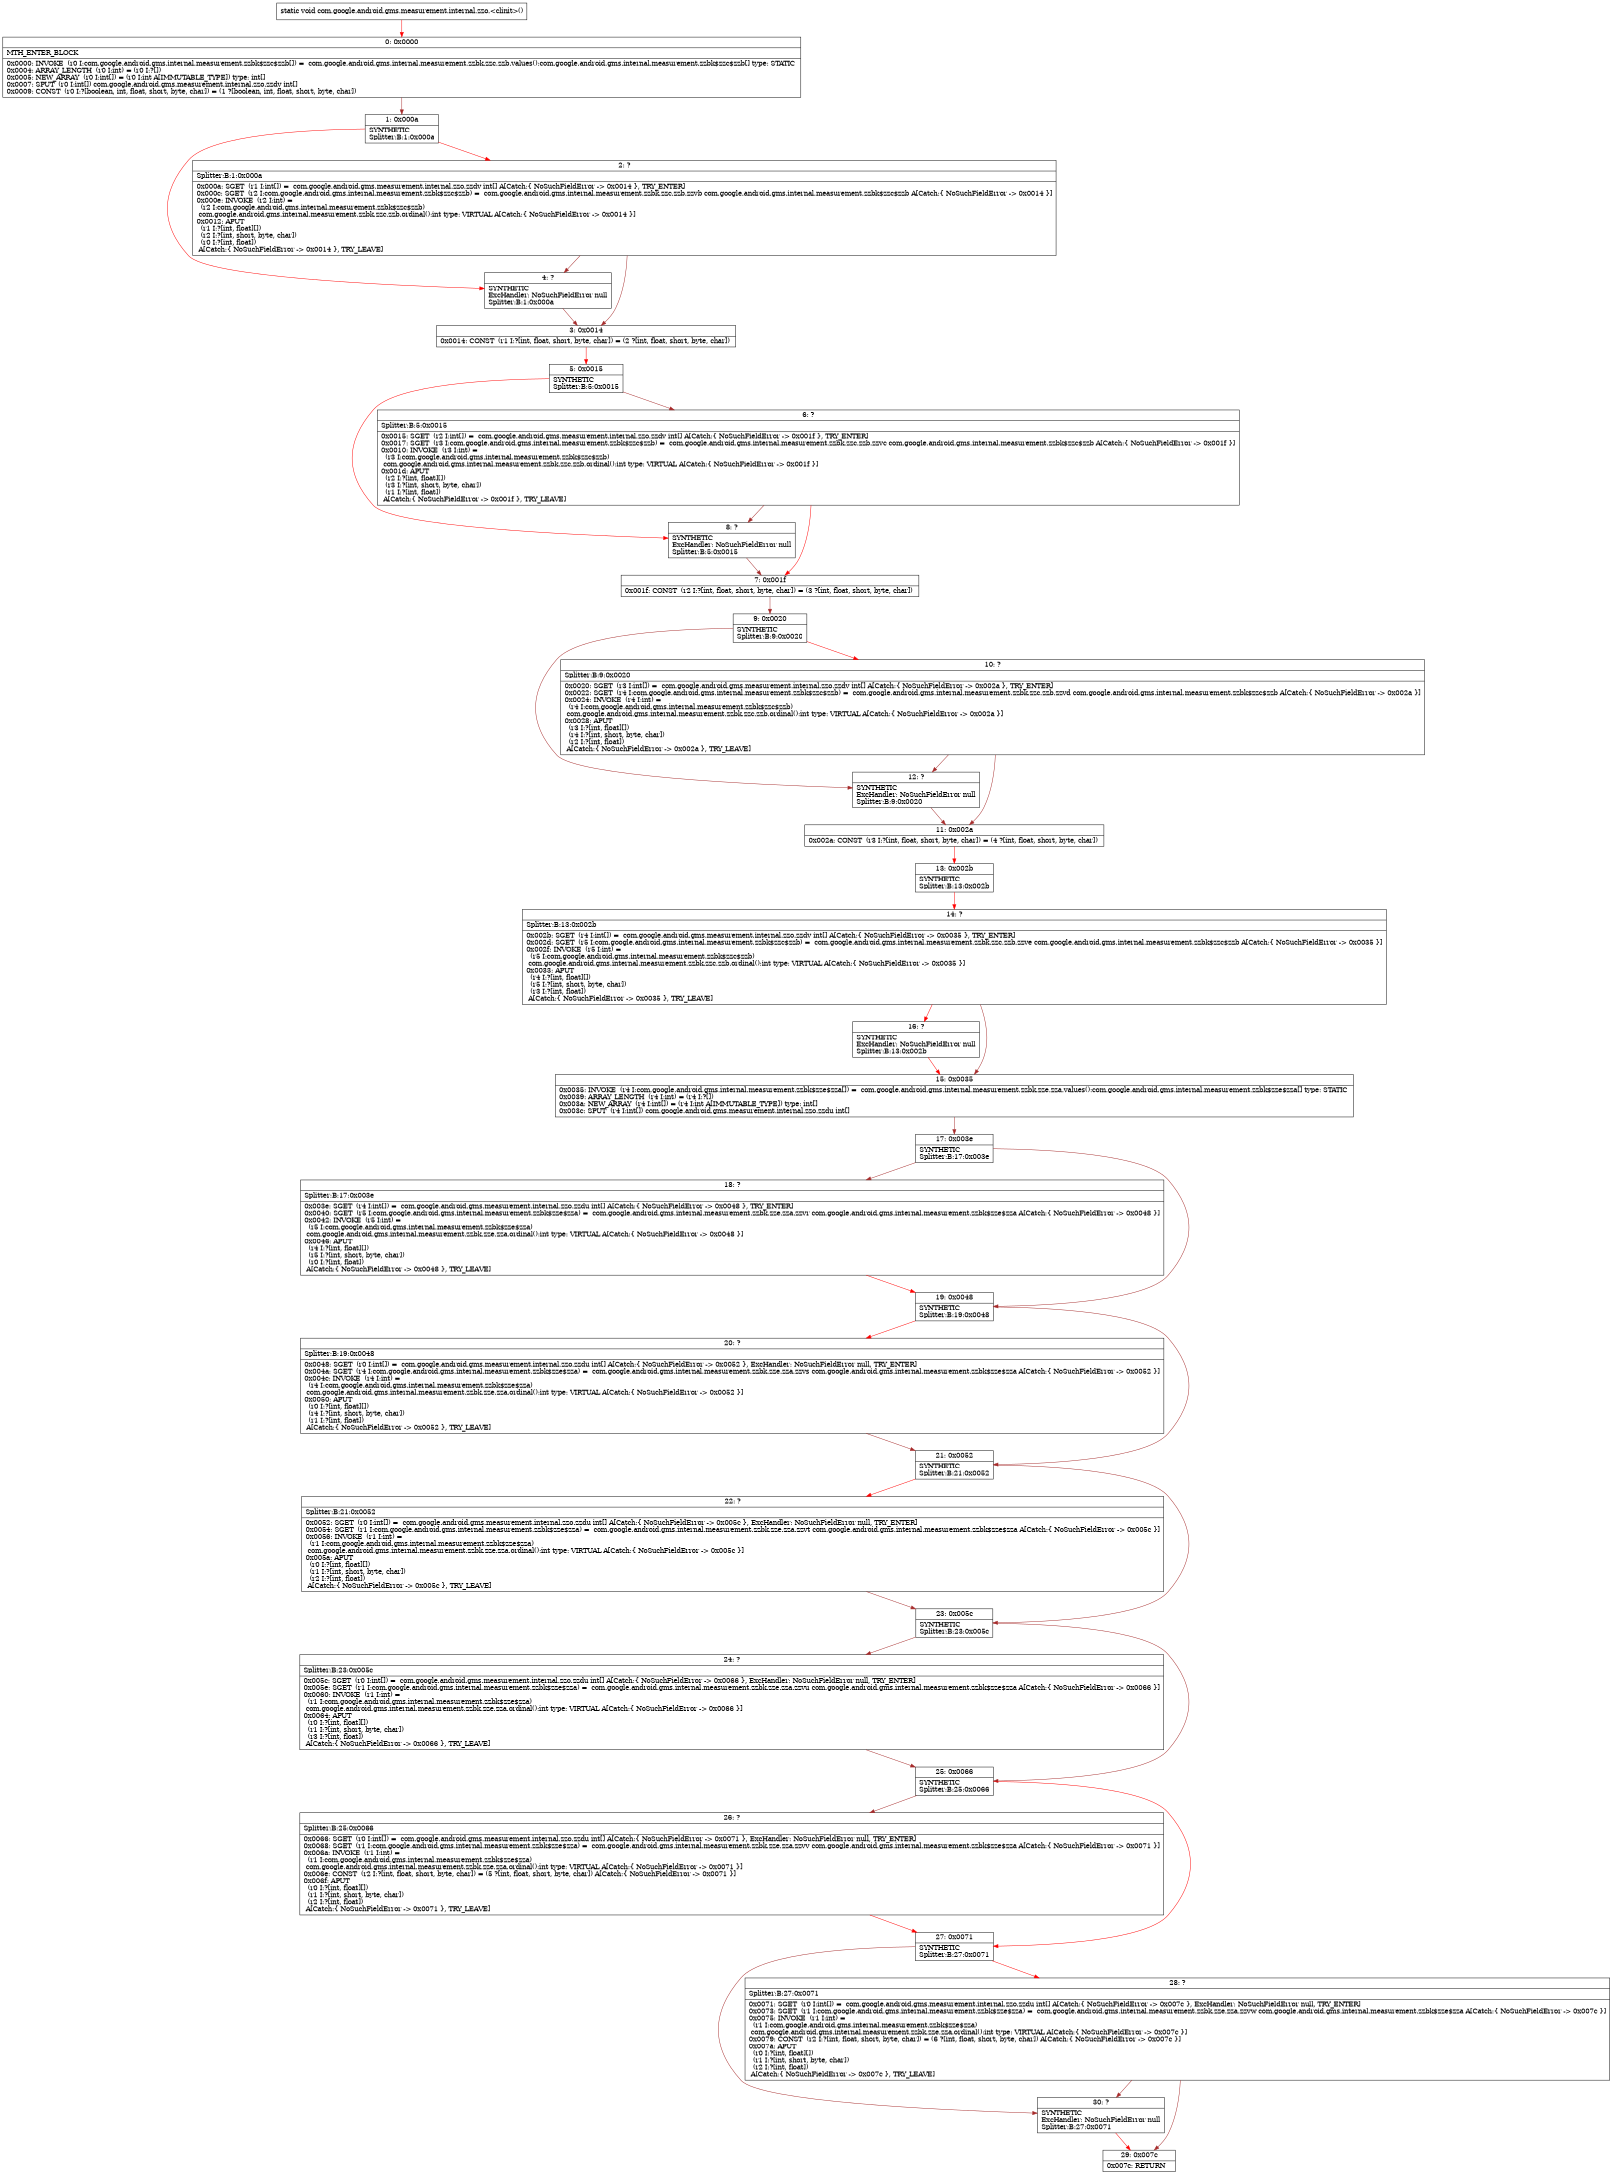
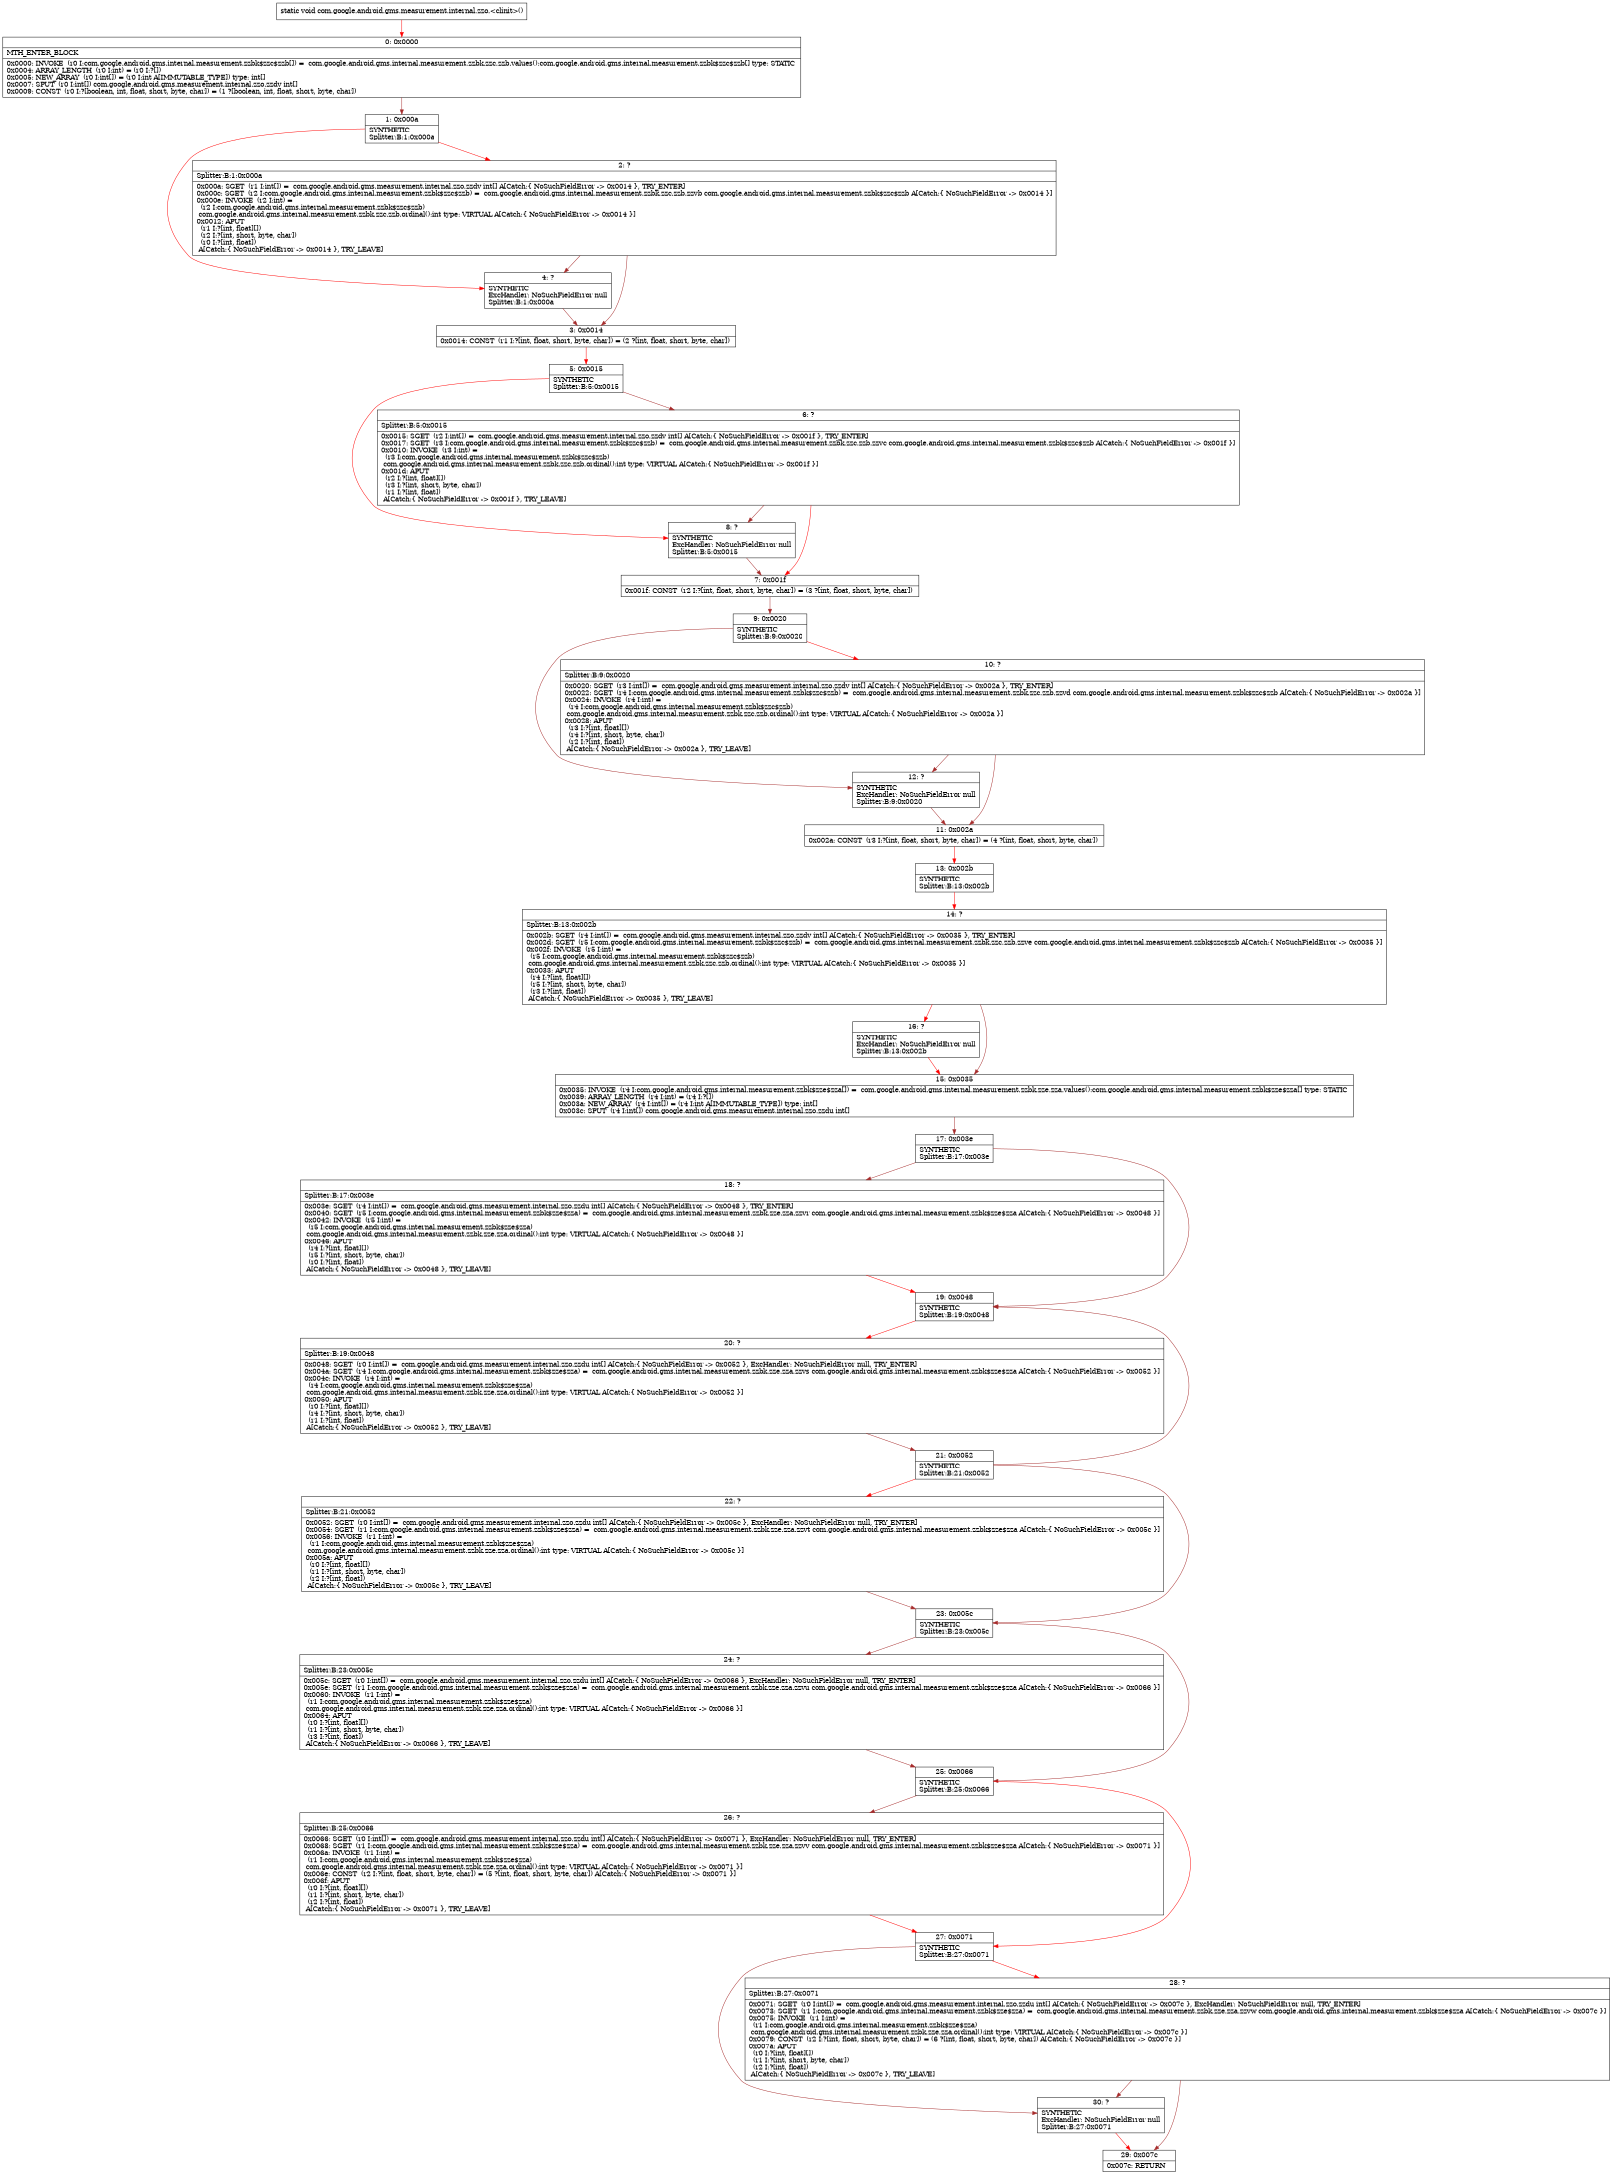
edge "19: 0x0048" -> "21: 0x0052": reversed
